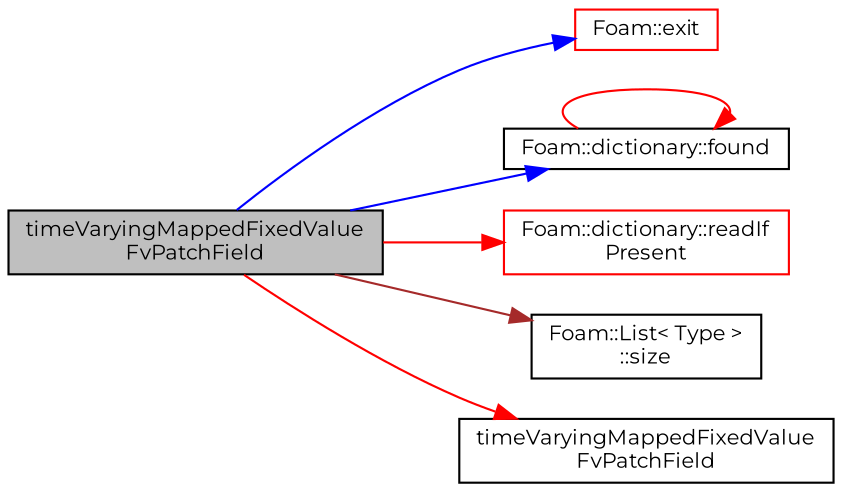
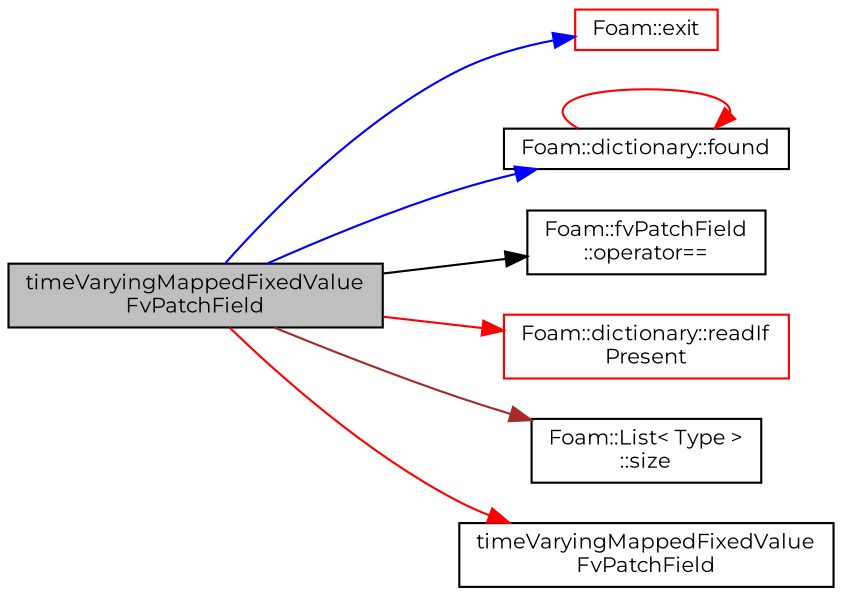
node "Foam::fvPatchField ::operator==": added
